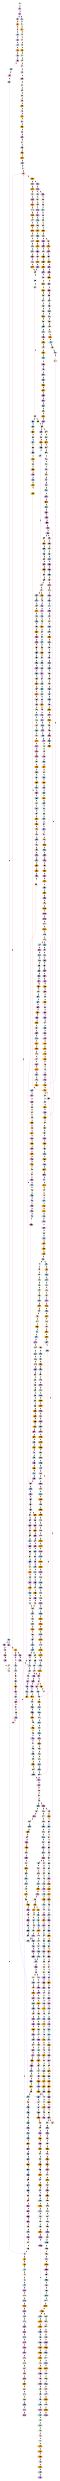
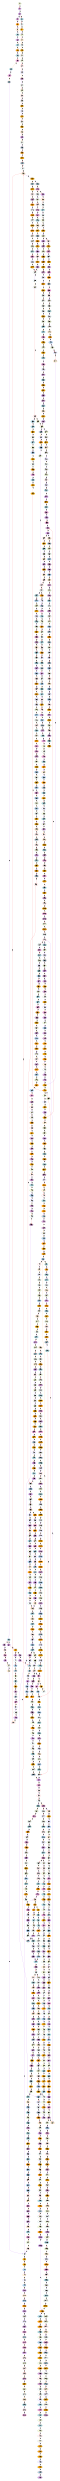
edge "S40" -> "S48": now "S40" -> "S44"
